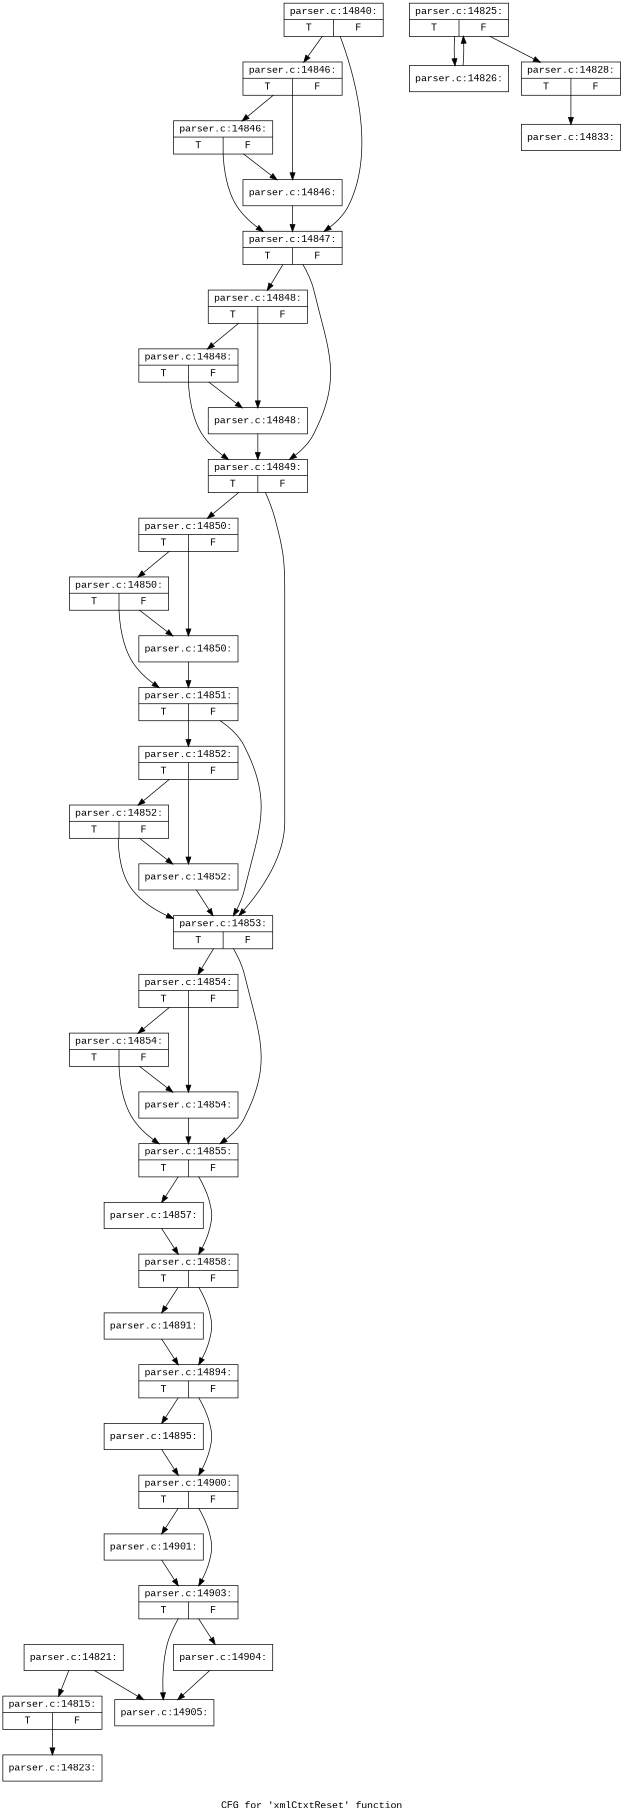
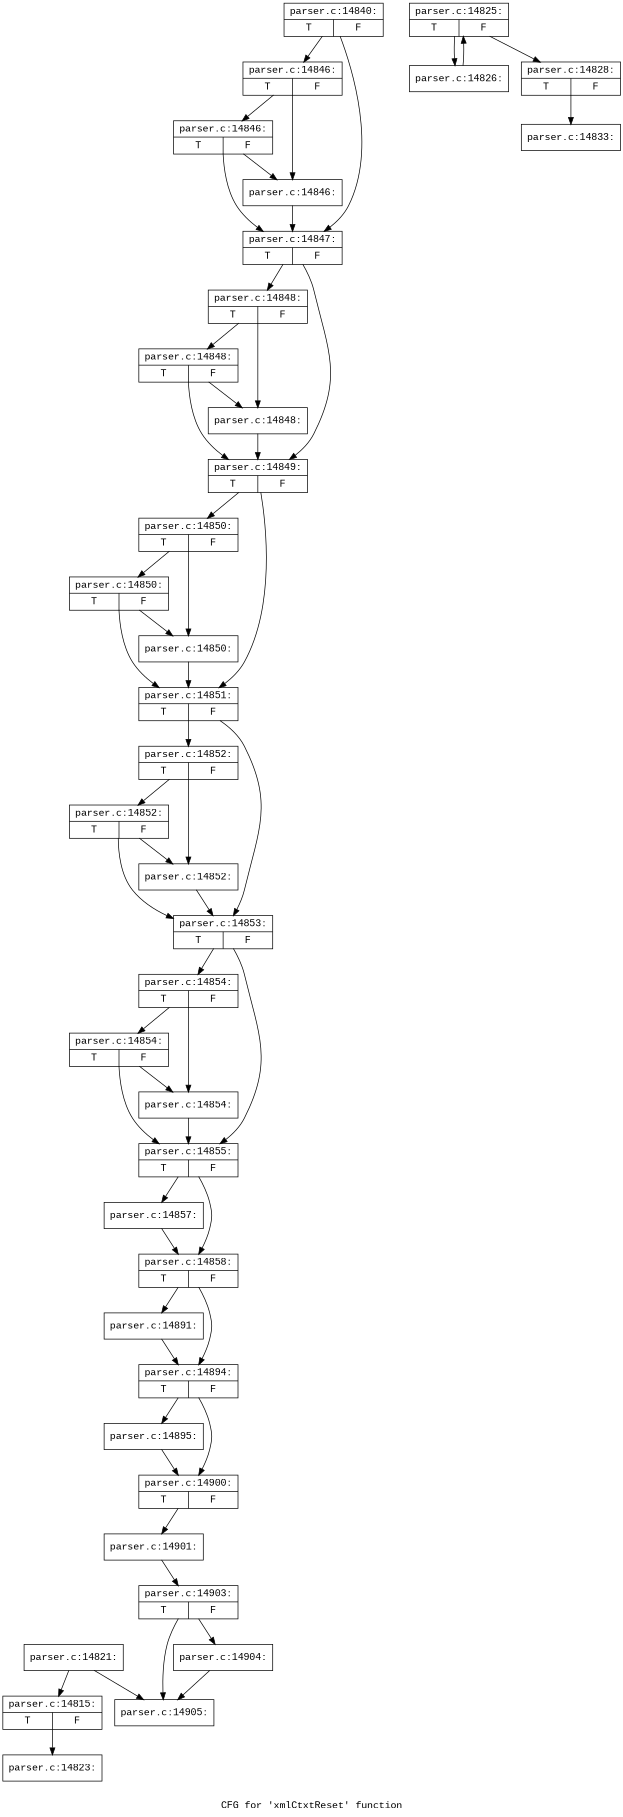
edge "parser.c:14849:" -> "parser.c:14853:": now "parser.c:14849:" -> "parser.c:14851:"
edge "parser.c:14900:" -> "parser.c:14903:": removed
